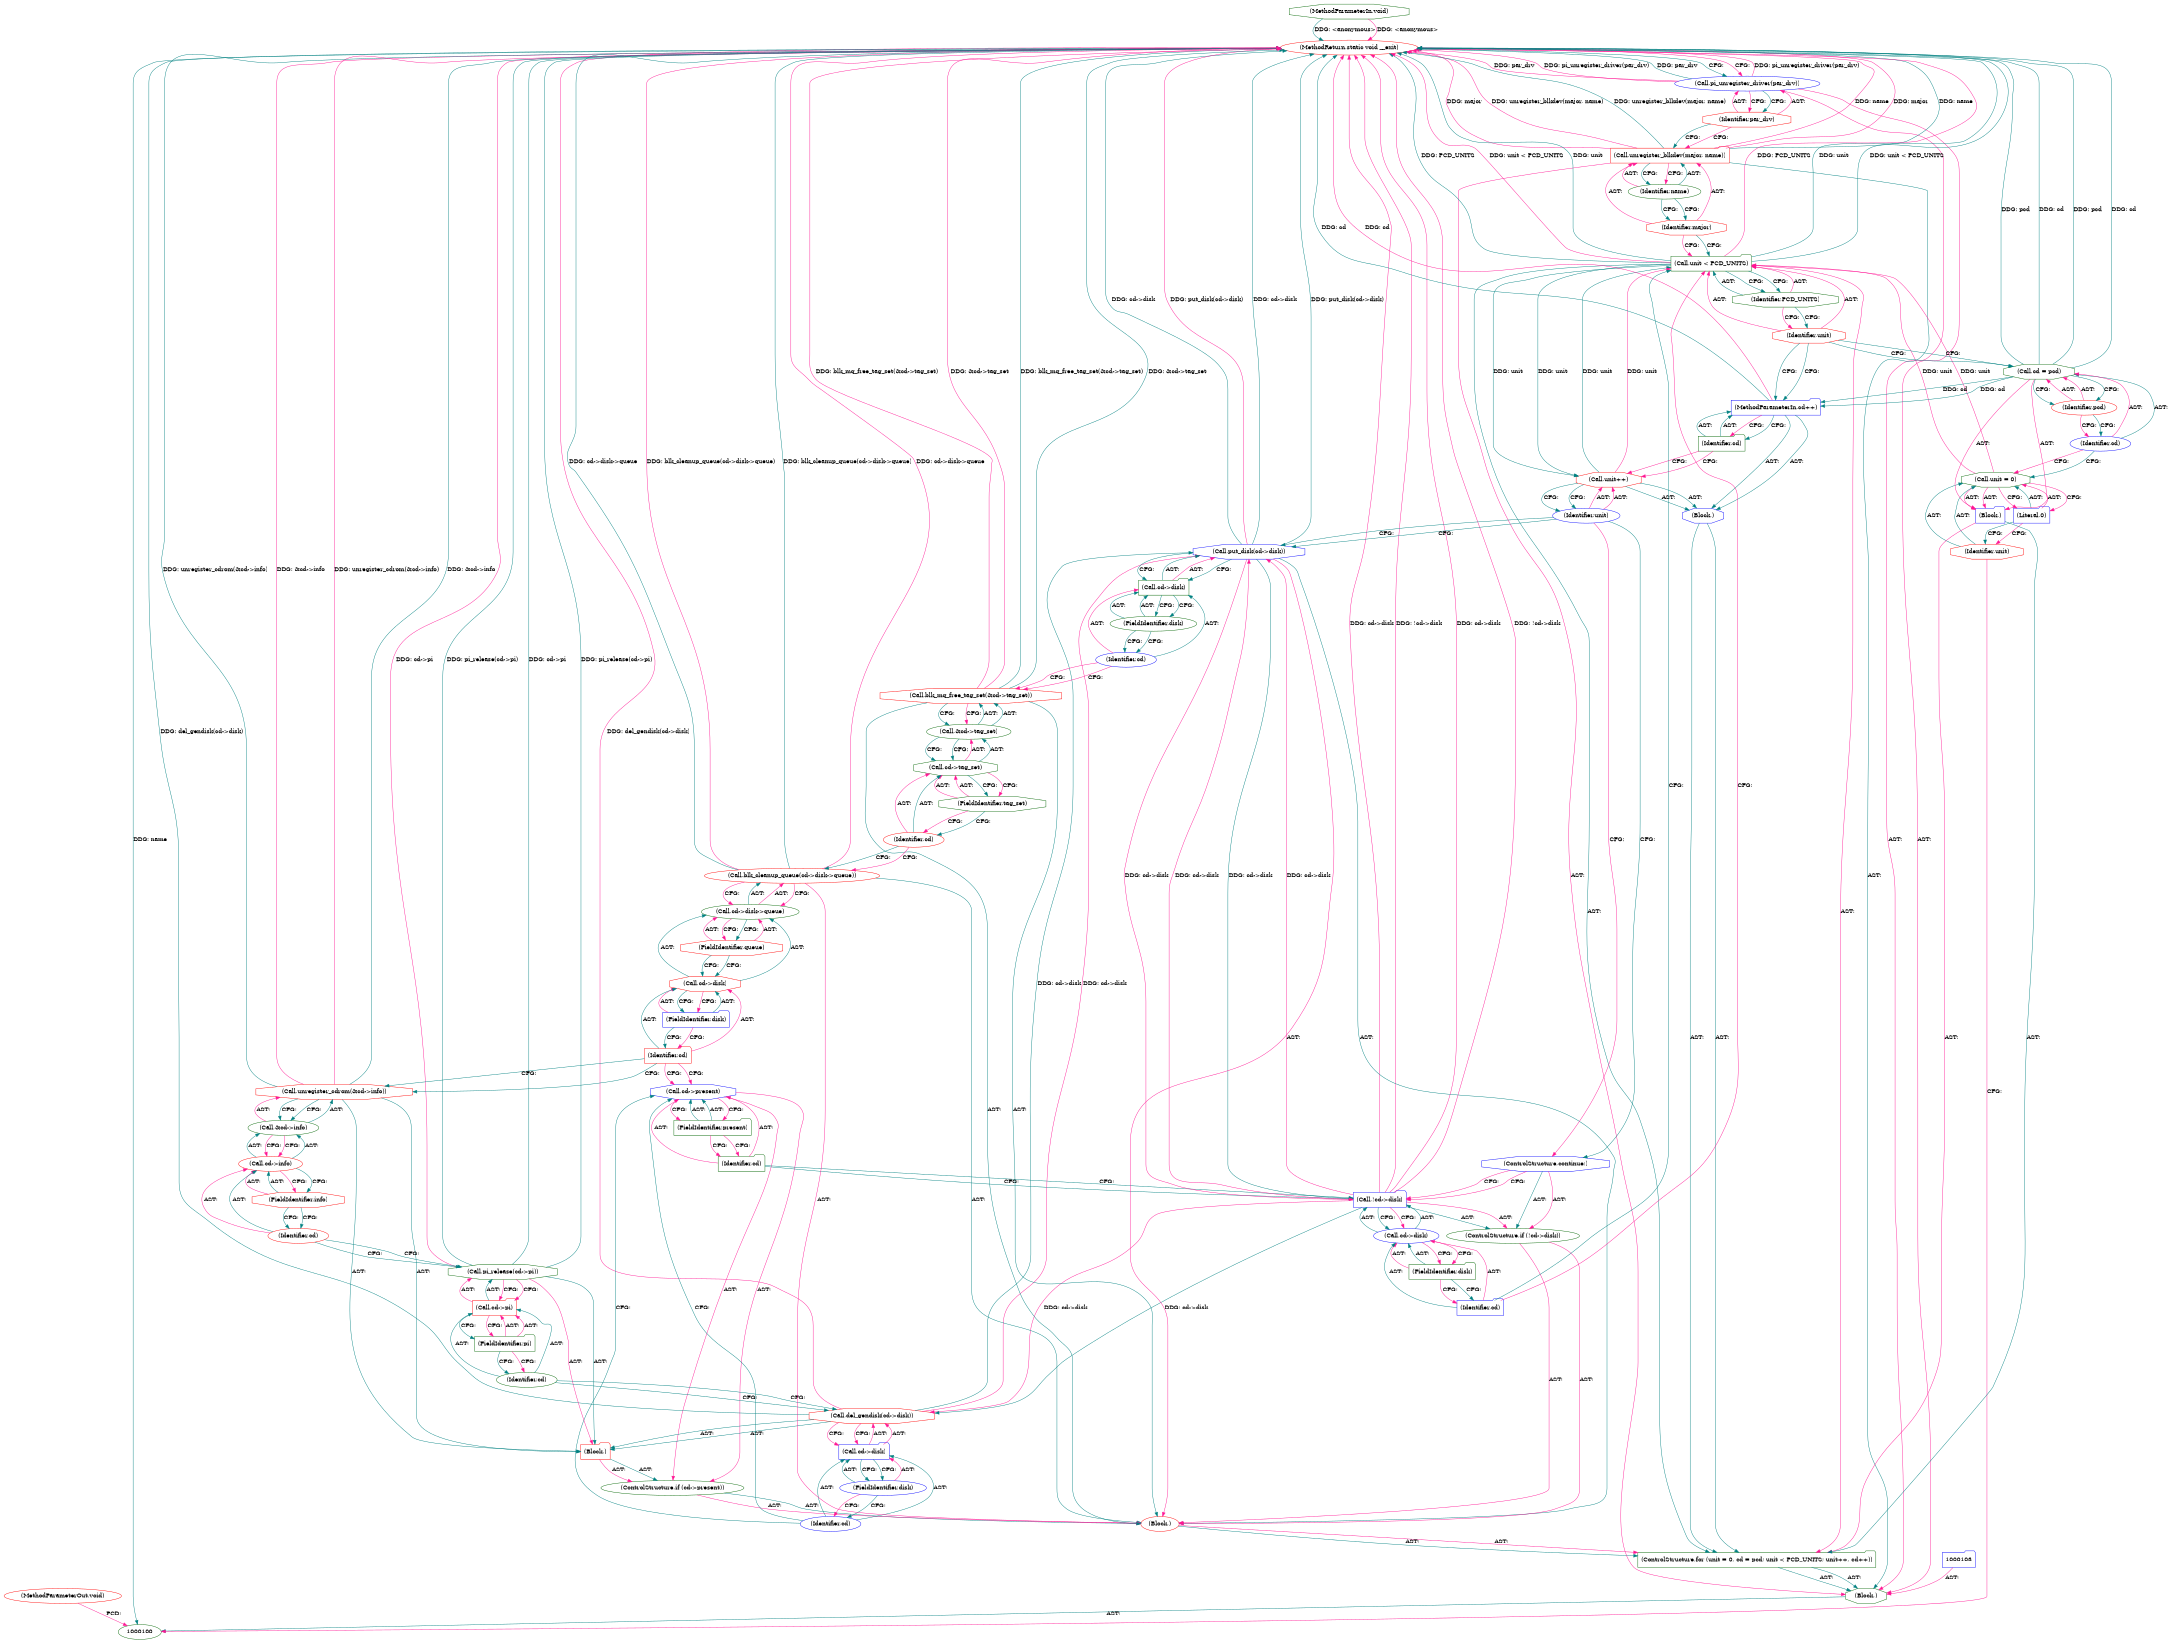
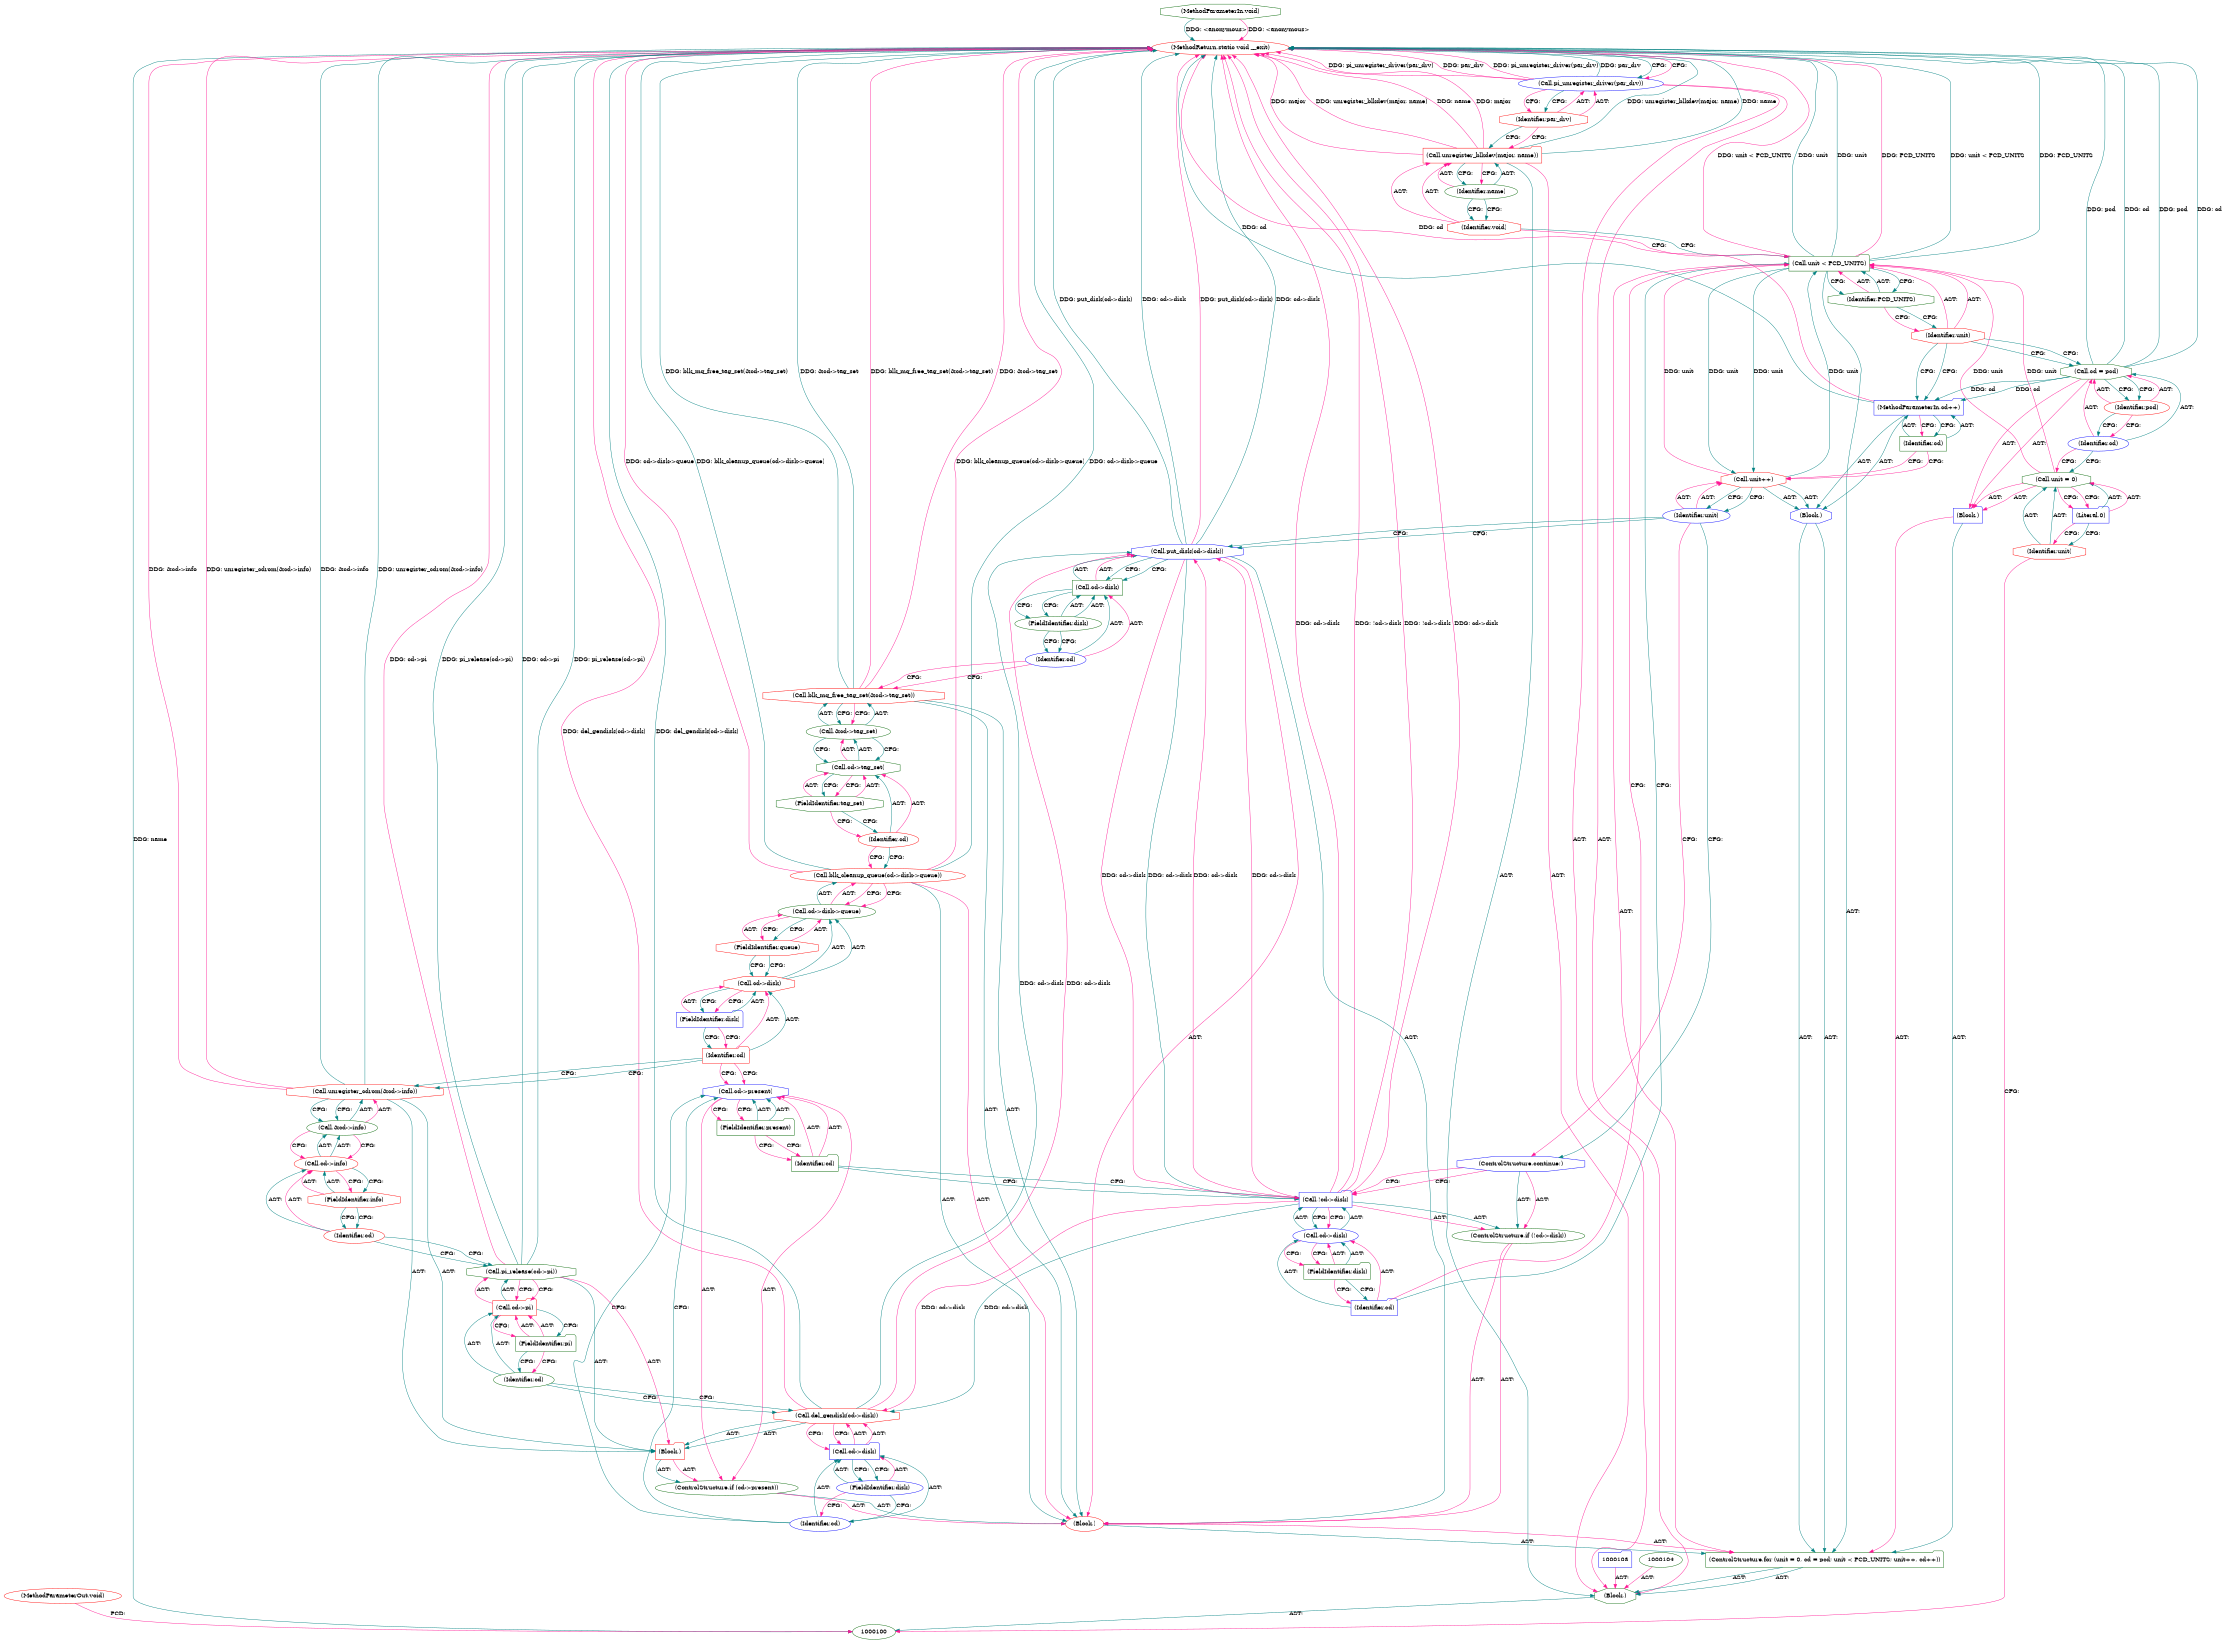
node "(Identifier,major)": label "(Identifier,major)" -> "(Identifier,void)"
node "1000104": added
